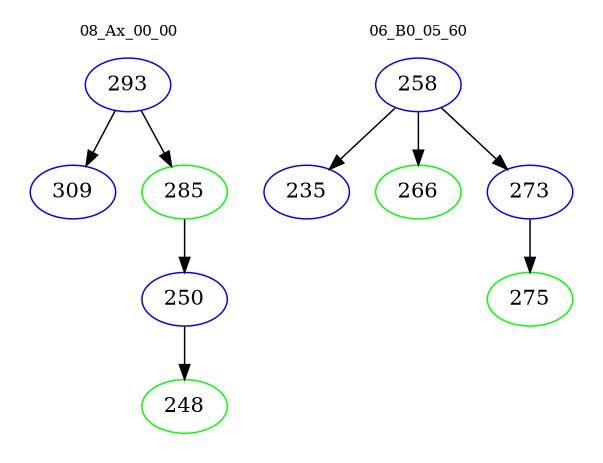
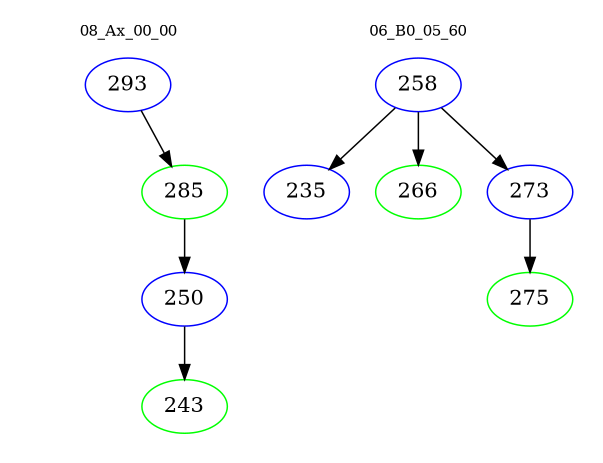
node "309": removed
node "248": label "248" -> "243"
